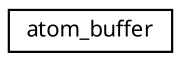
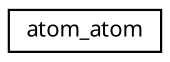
node "atom_buffer": label "atom_buffer" -> "atom_atom"
